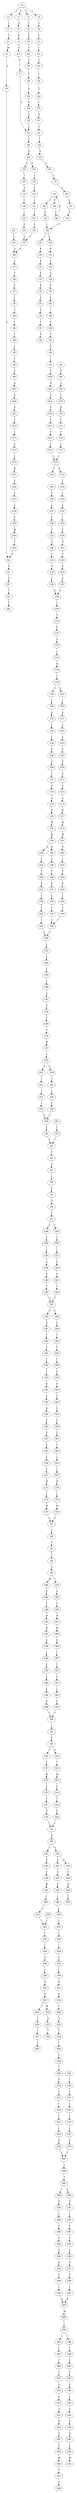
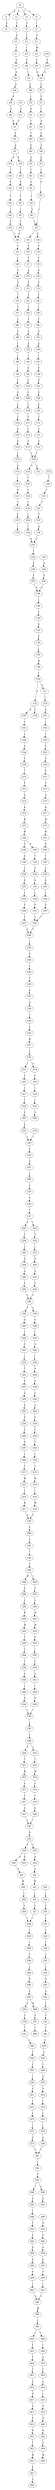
node "S9": removed
edge "S52" -> "S44": now "S40" -> "S44"
edge "S58" -> "S68": now "S58" -> "S61"
node "S93": added
node "S133": removed
edge "S140" -> "S142": now "S140" -> "S141"
edge "S158" -> "S160": now "S156" -> "S160"
edge "S219" -> "S222": now "S219" -> "S221"
edge "S222" -> "S224": removed, label "E"
node "S330": removed
edge "S335" -> "S338": added, label "V"
node "S365": added
edge "S387" -> "S389": removed, label "L"
